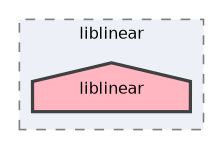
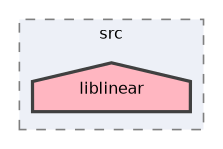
cluster "liblinear": label "liblinear" -> "src"
